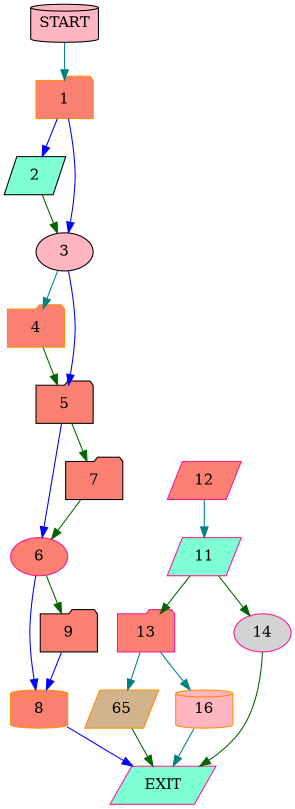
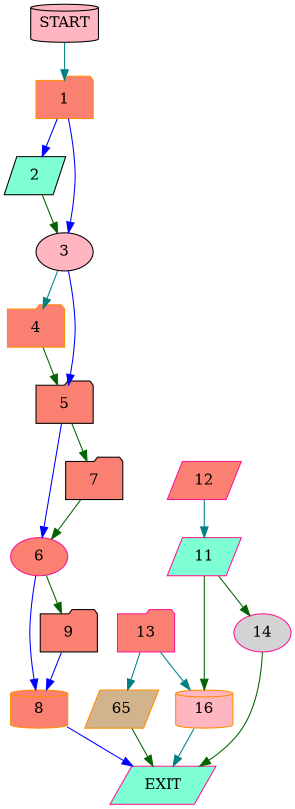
edge "11" -> "13": now "11" -> "16"
